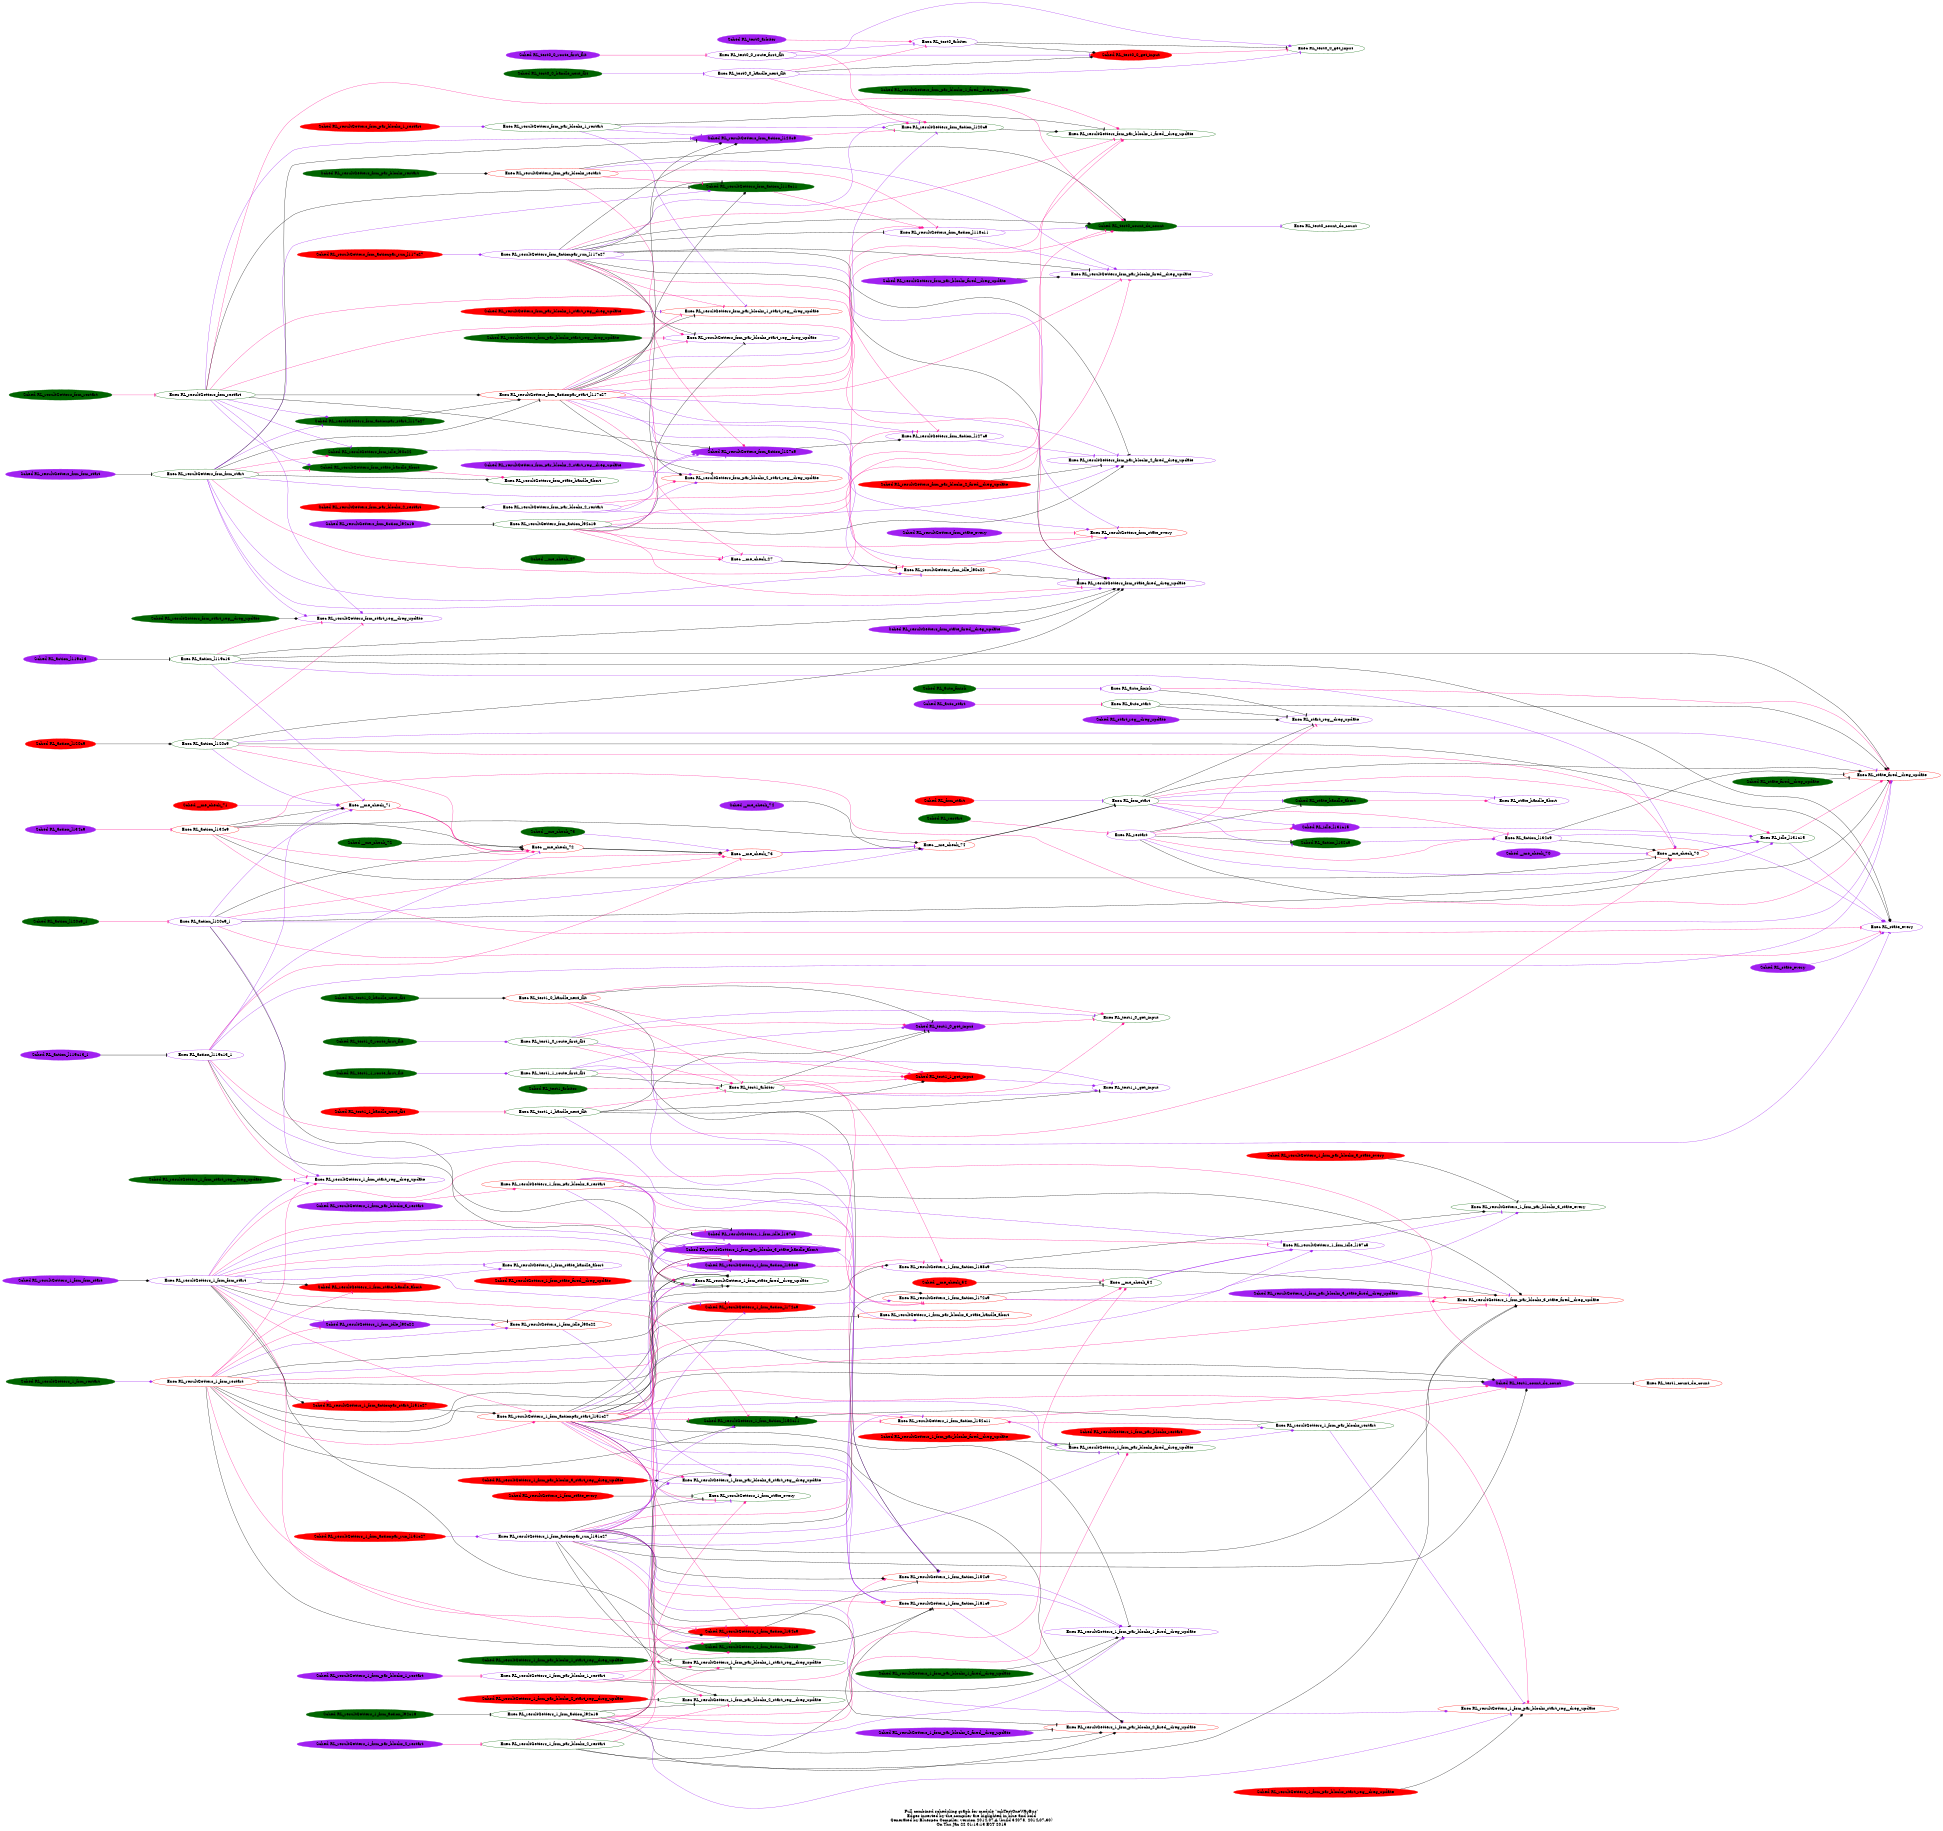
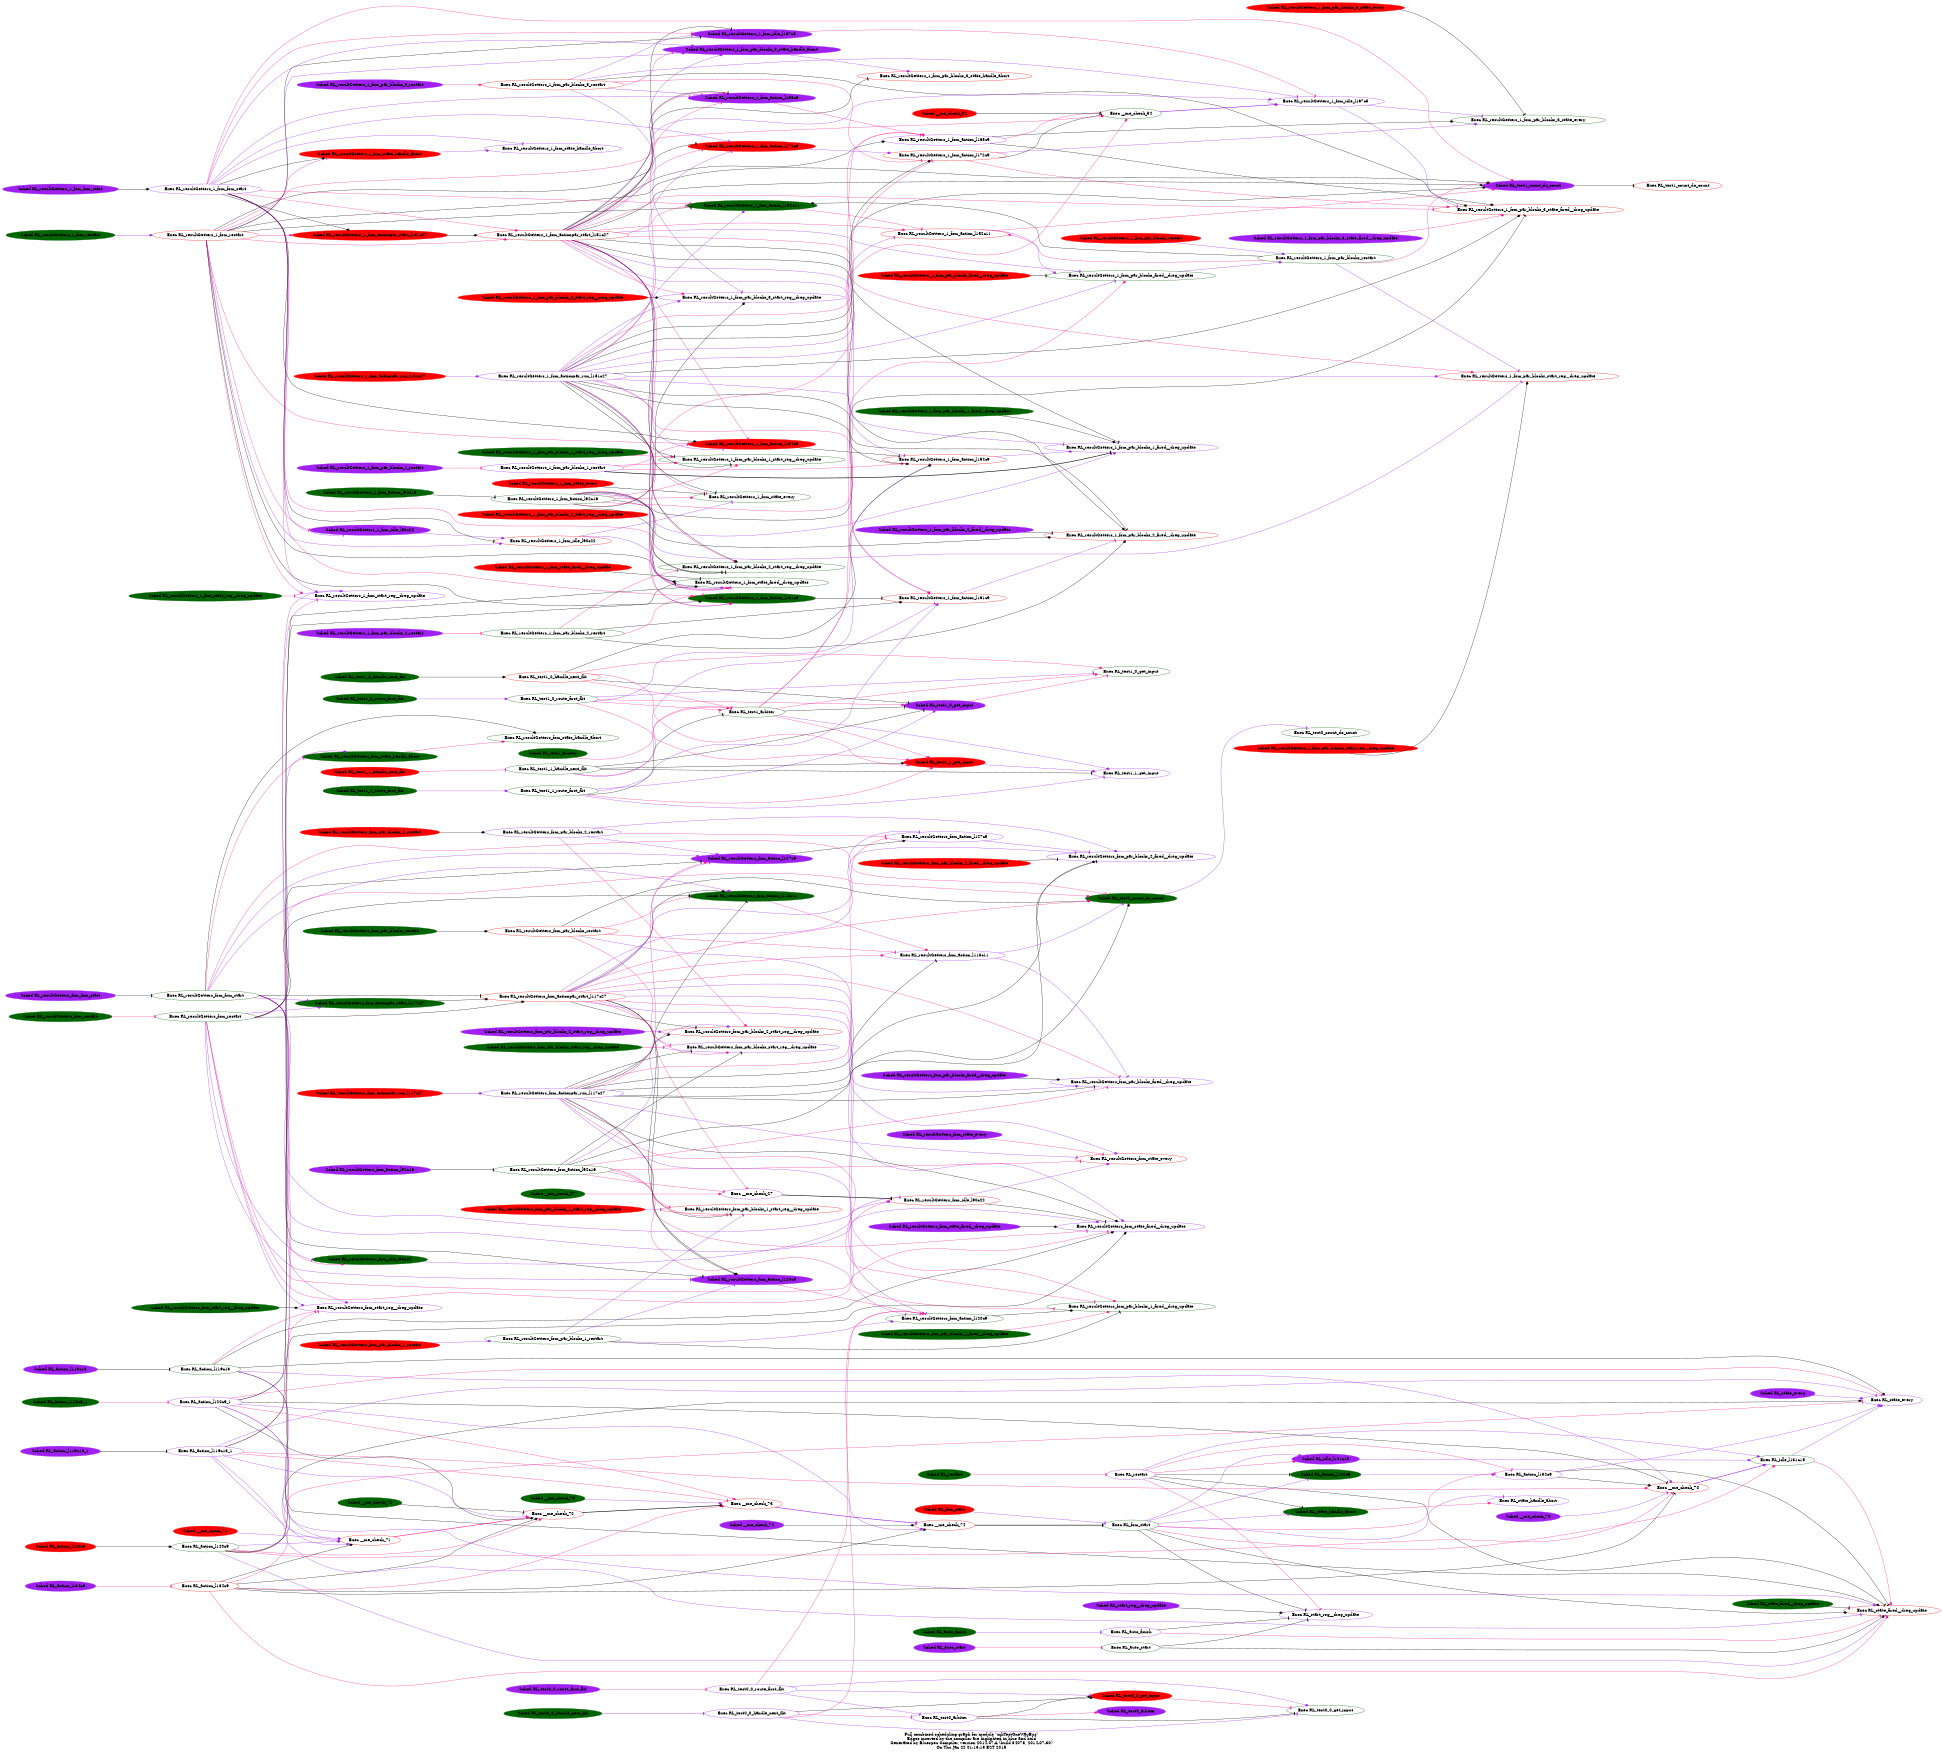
edge "Sched RL_test0_arbiter" -> "Exec RL_test0_arbiter": reversed
edge "Exec RL_resultGetters_1_fsm_par_blocks_1_restart" -> "Exec RL_resultGetters_1_fsm_par_blocks_1_fired__dreg_update": style solid -> bold
